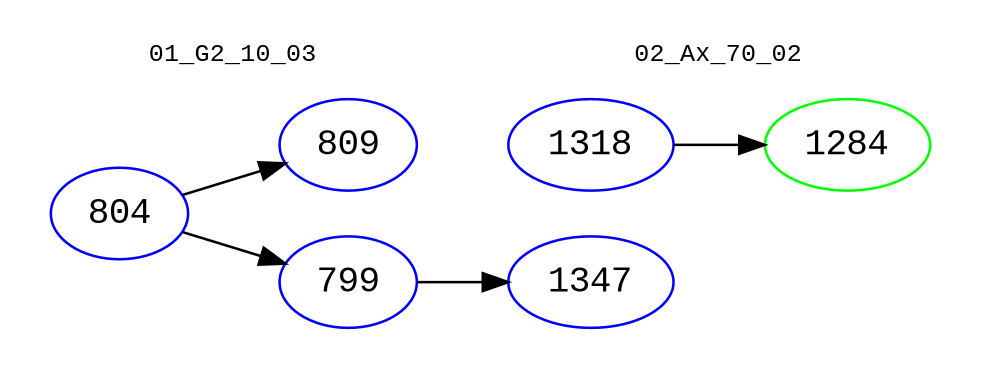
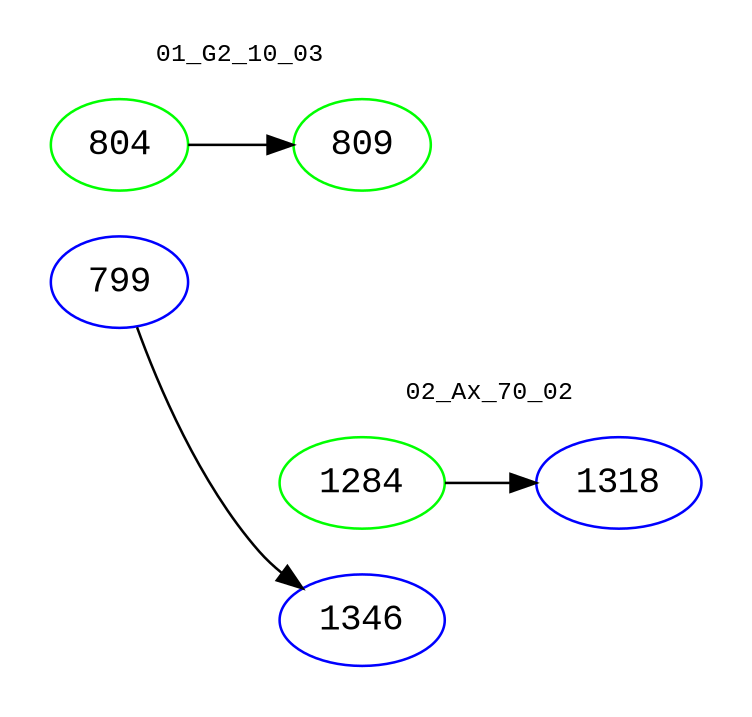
node "809": color blue -> green
edge "1318" -> "1284": reversed
node "804": color blue -> green
edge "804" -> "799": removed
node "1347": label "1347" -> "1346"
